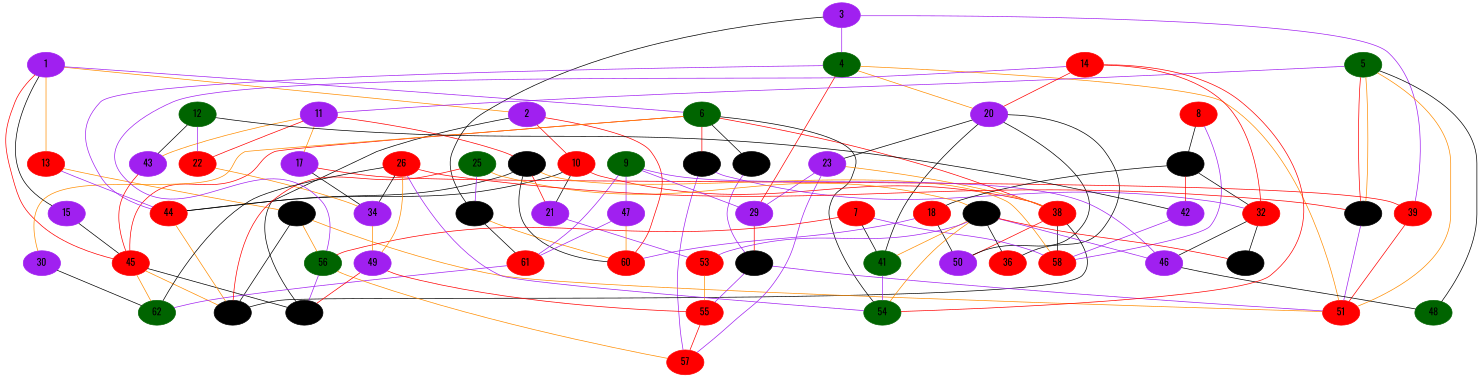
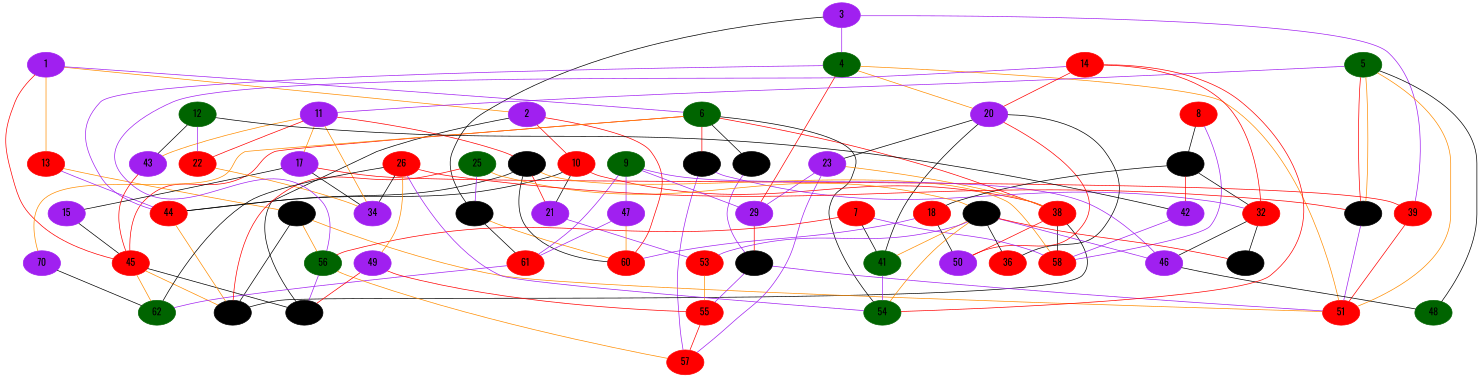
edge "1" -- "15": now "17" -- "15"
edge "20" -- "50": color black -> red
edge "34" -- "49": now "34" -- "11"
node "30": label "30" -> "70"
